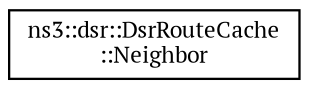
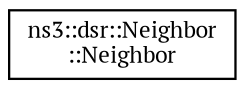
node "ns3::dsr::DsrRouteCache ::Neighbor": label "ns3::dsr::DsrRouteCache ::Neighbor" -> "ns3::dsr::Neighbor ::Neighbor"
